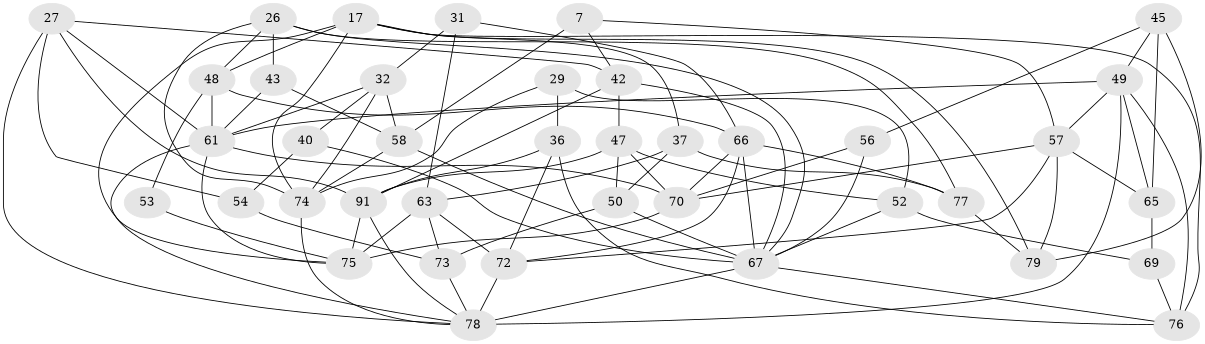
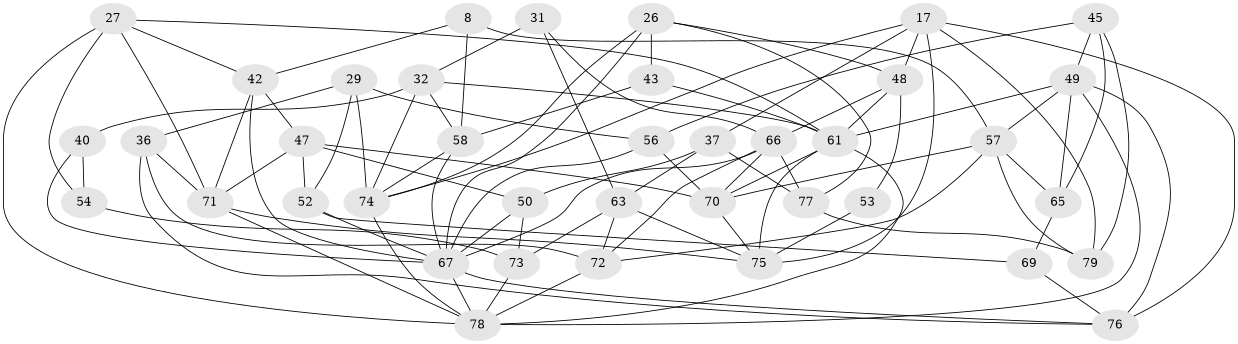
node "7": label "7" -> "8"
edge "29" -- "56": added
node "91": label "91" -> "71"
